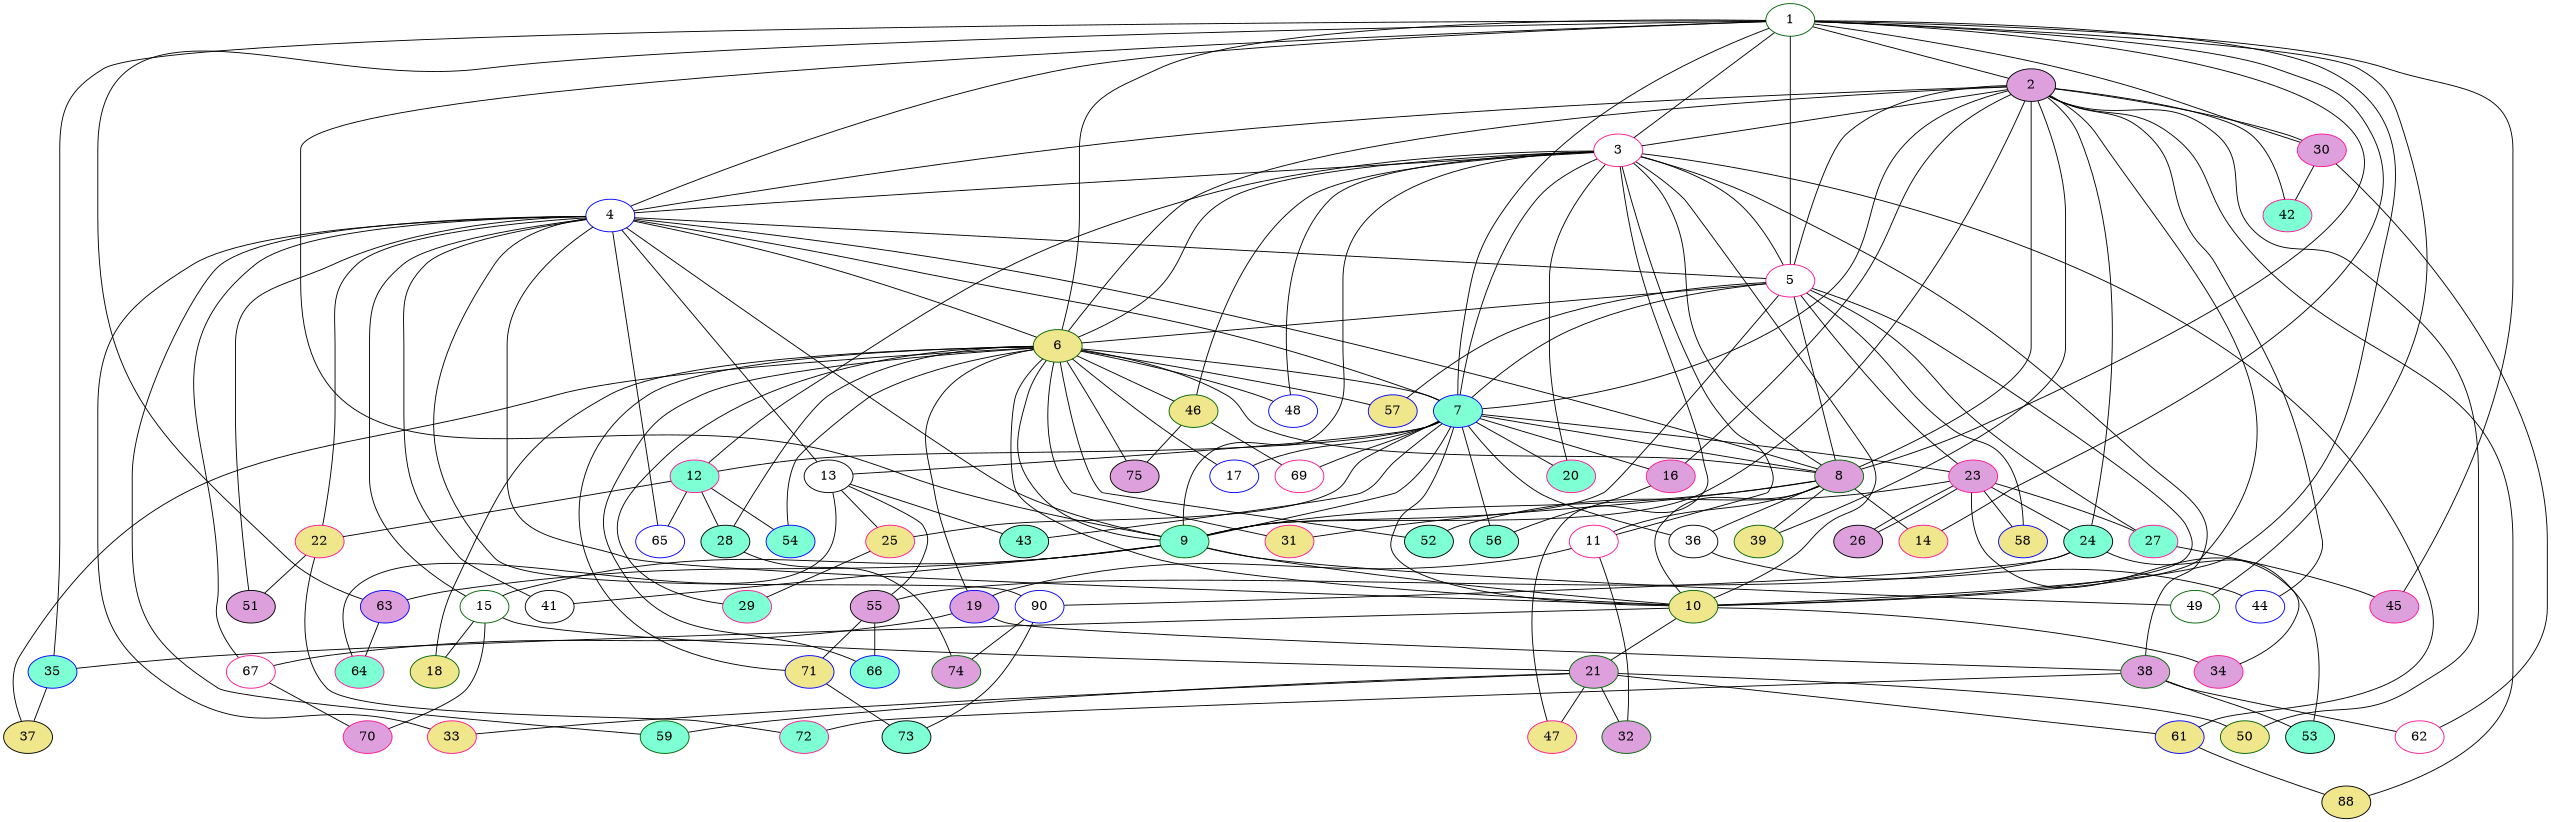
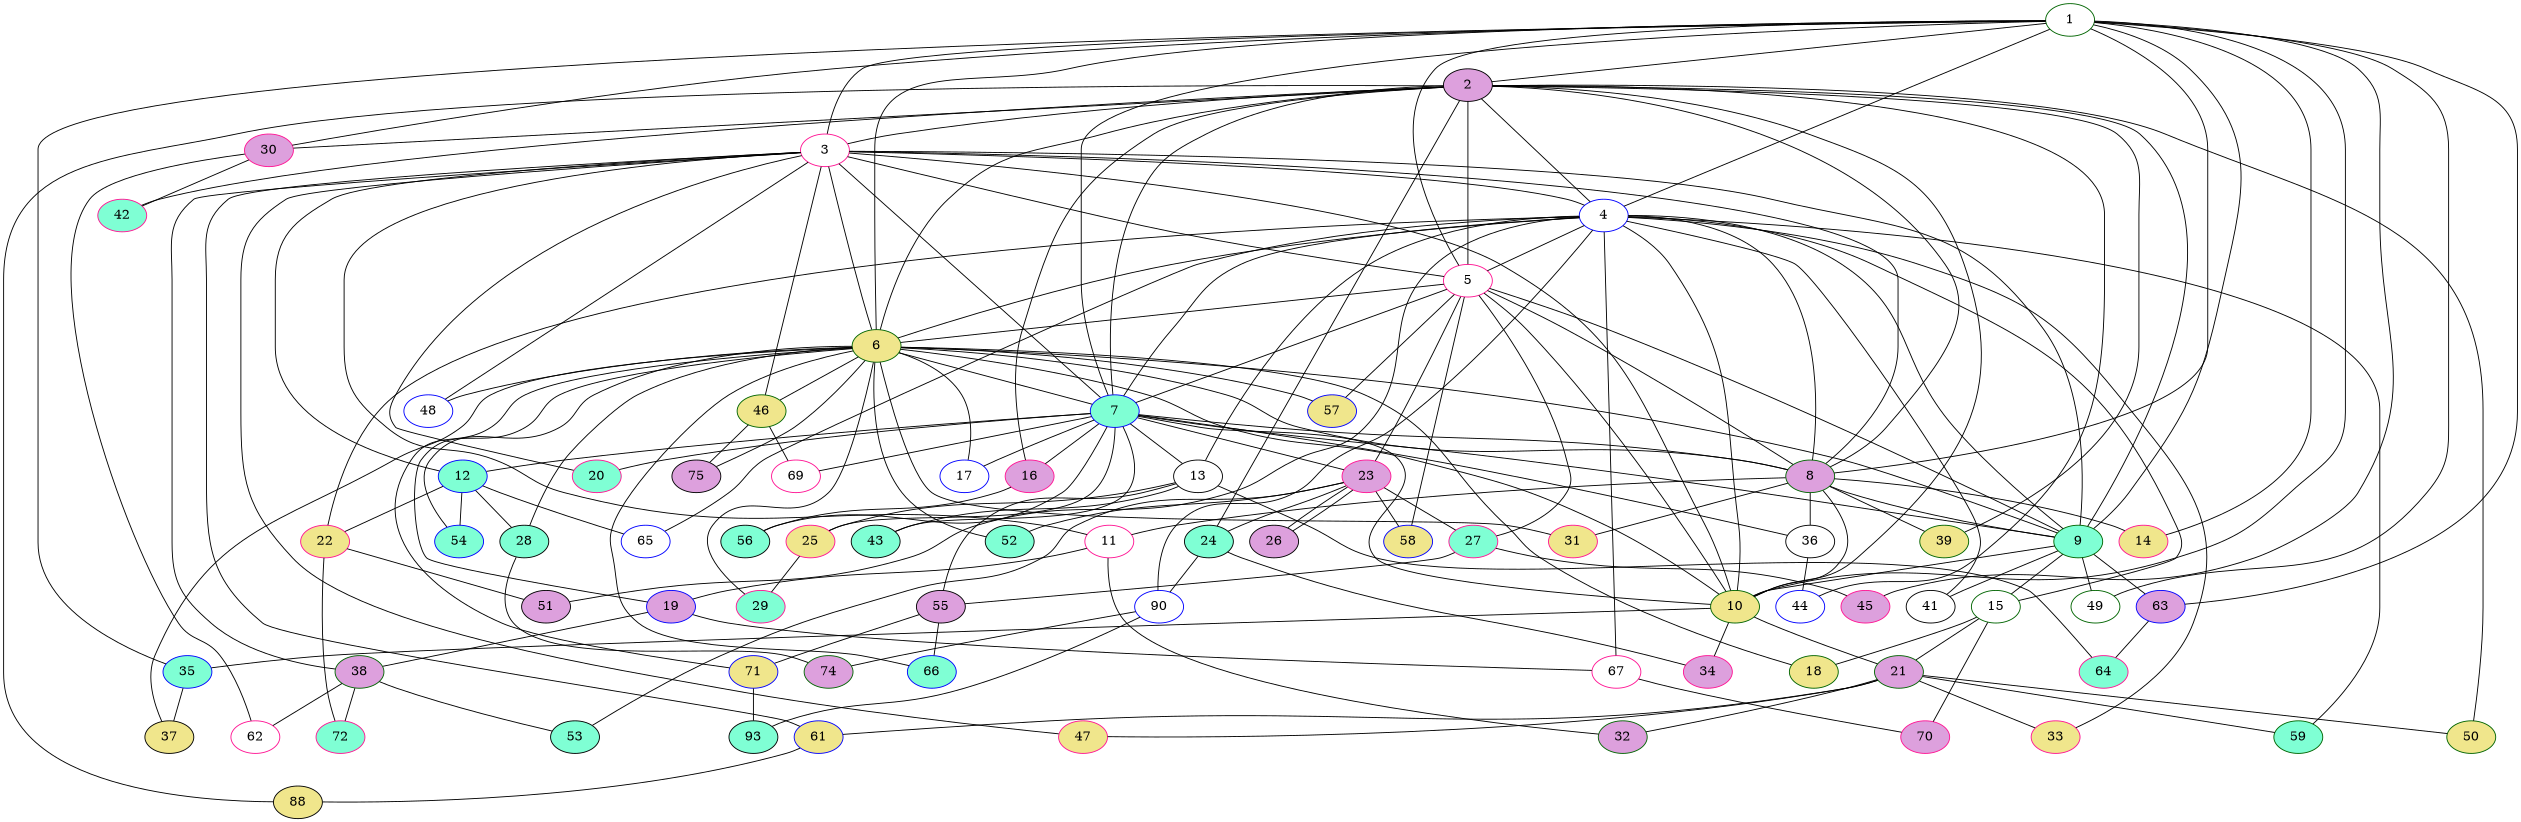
node "12": color deeppink -> blue
edge "24" -- "55": now "27" -- "55"
node "73": label "73" -> "93"
